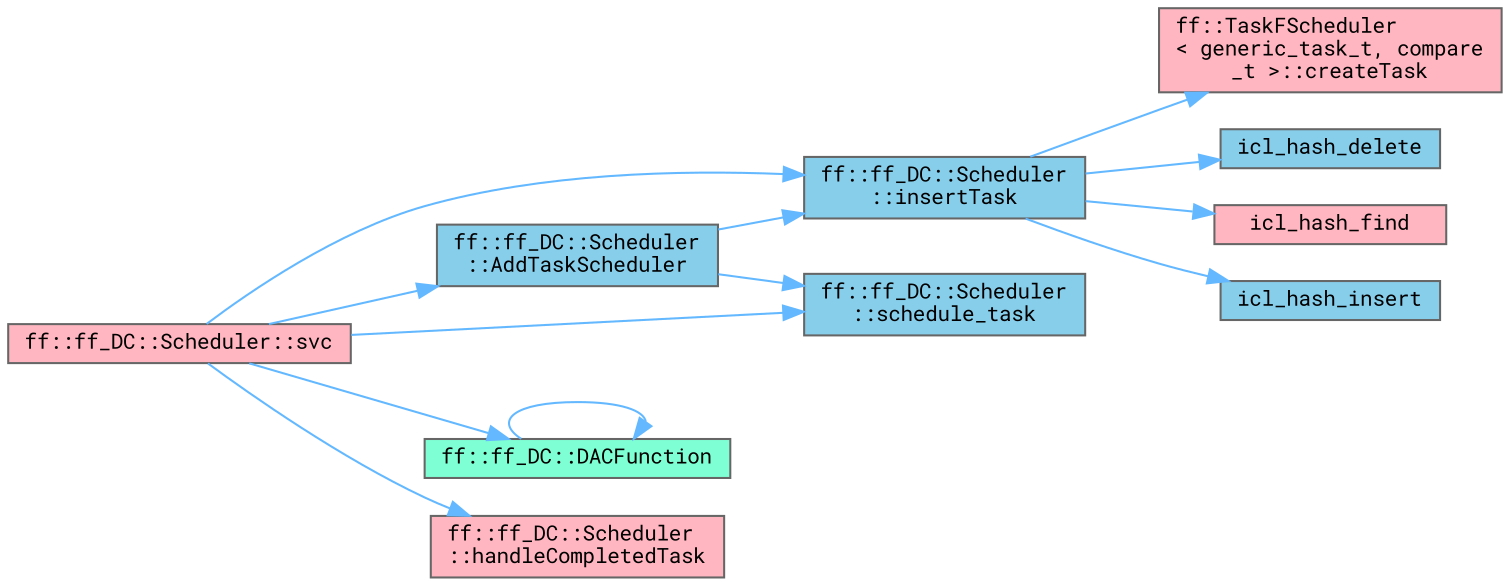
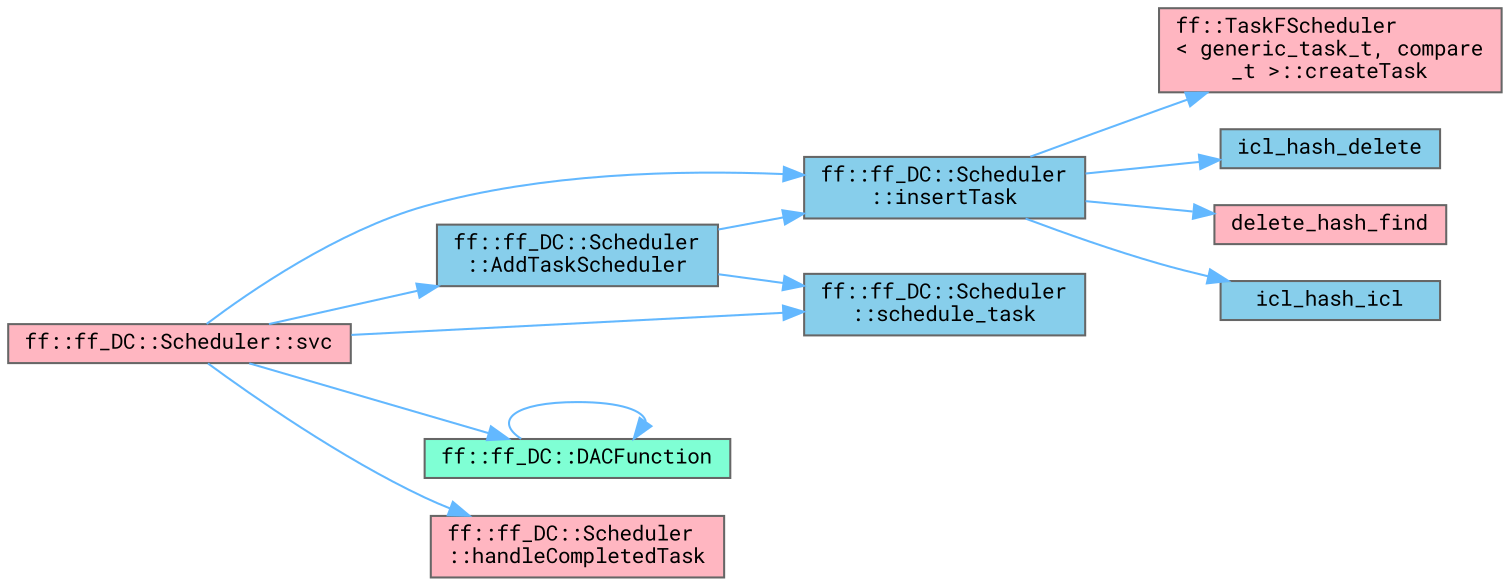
node "icl_hash_find": label "icl_hash_find" -> "delete_hash_find"
node "icl_hash_insert": label "icl_hash_insert" -> "icl_hash_icl"
